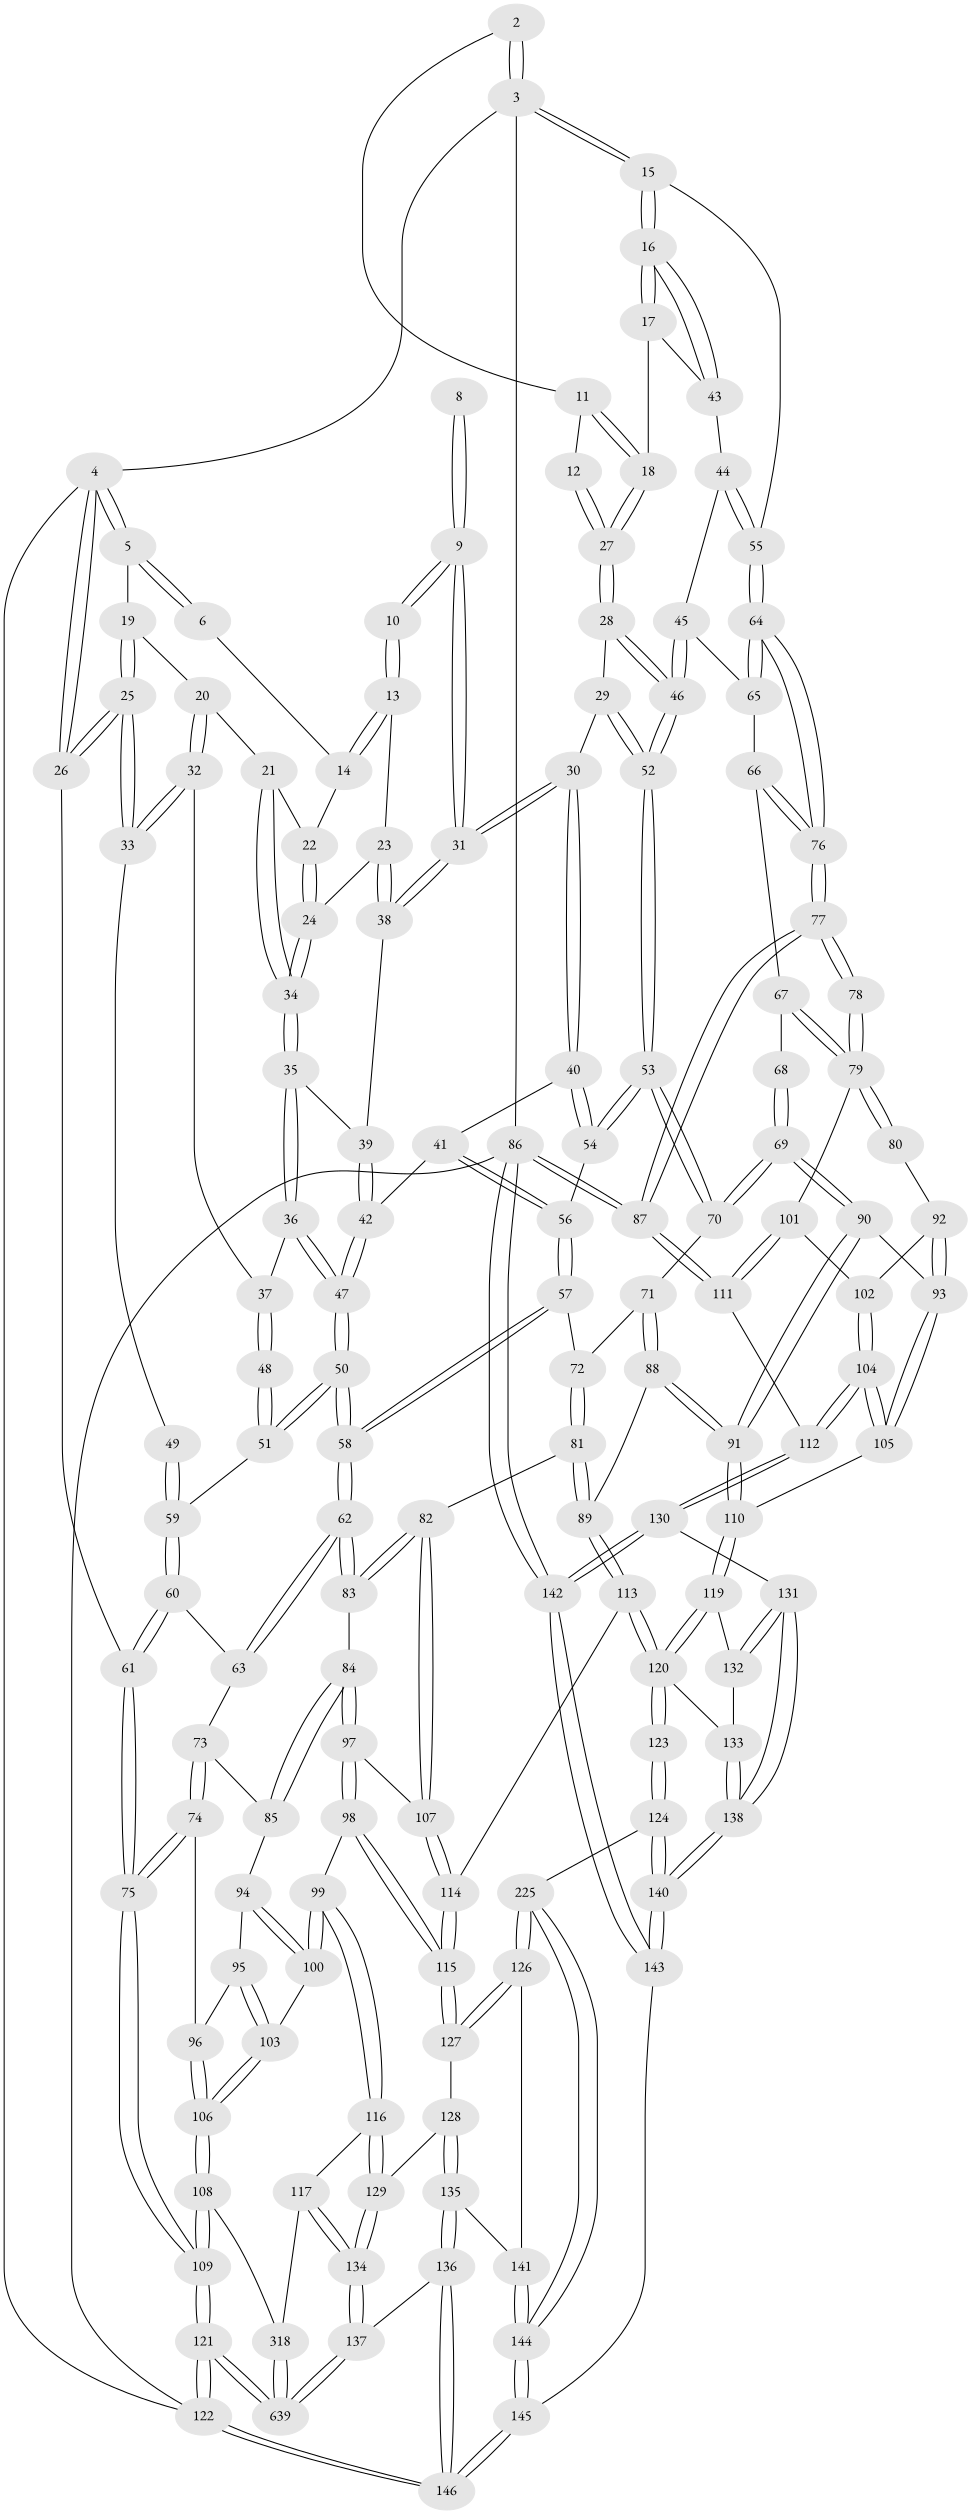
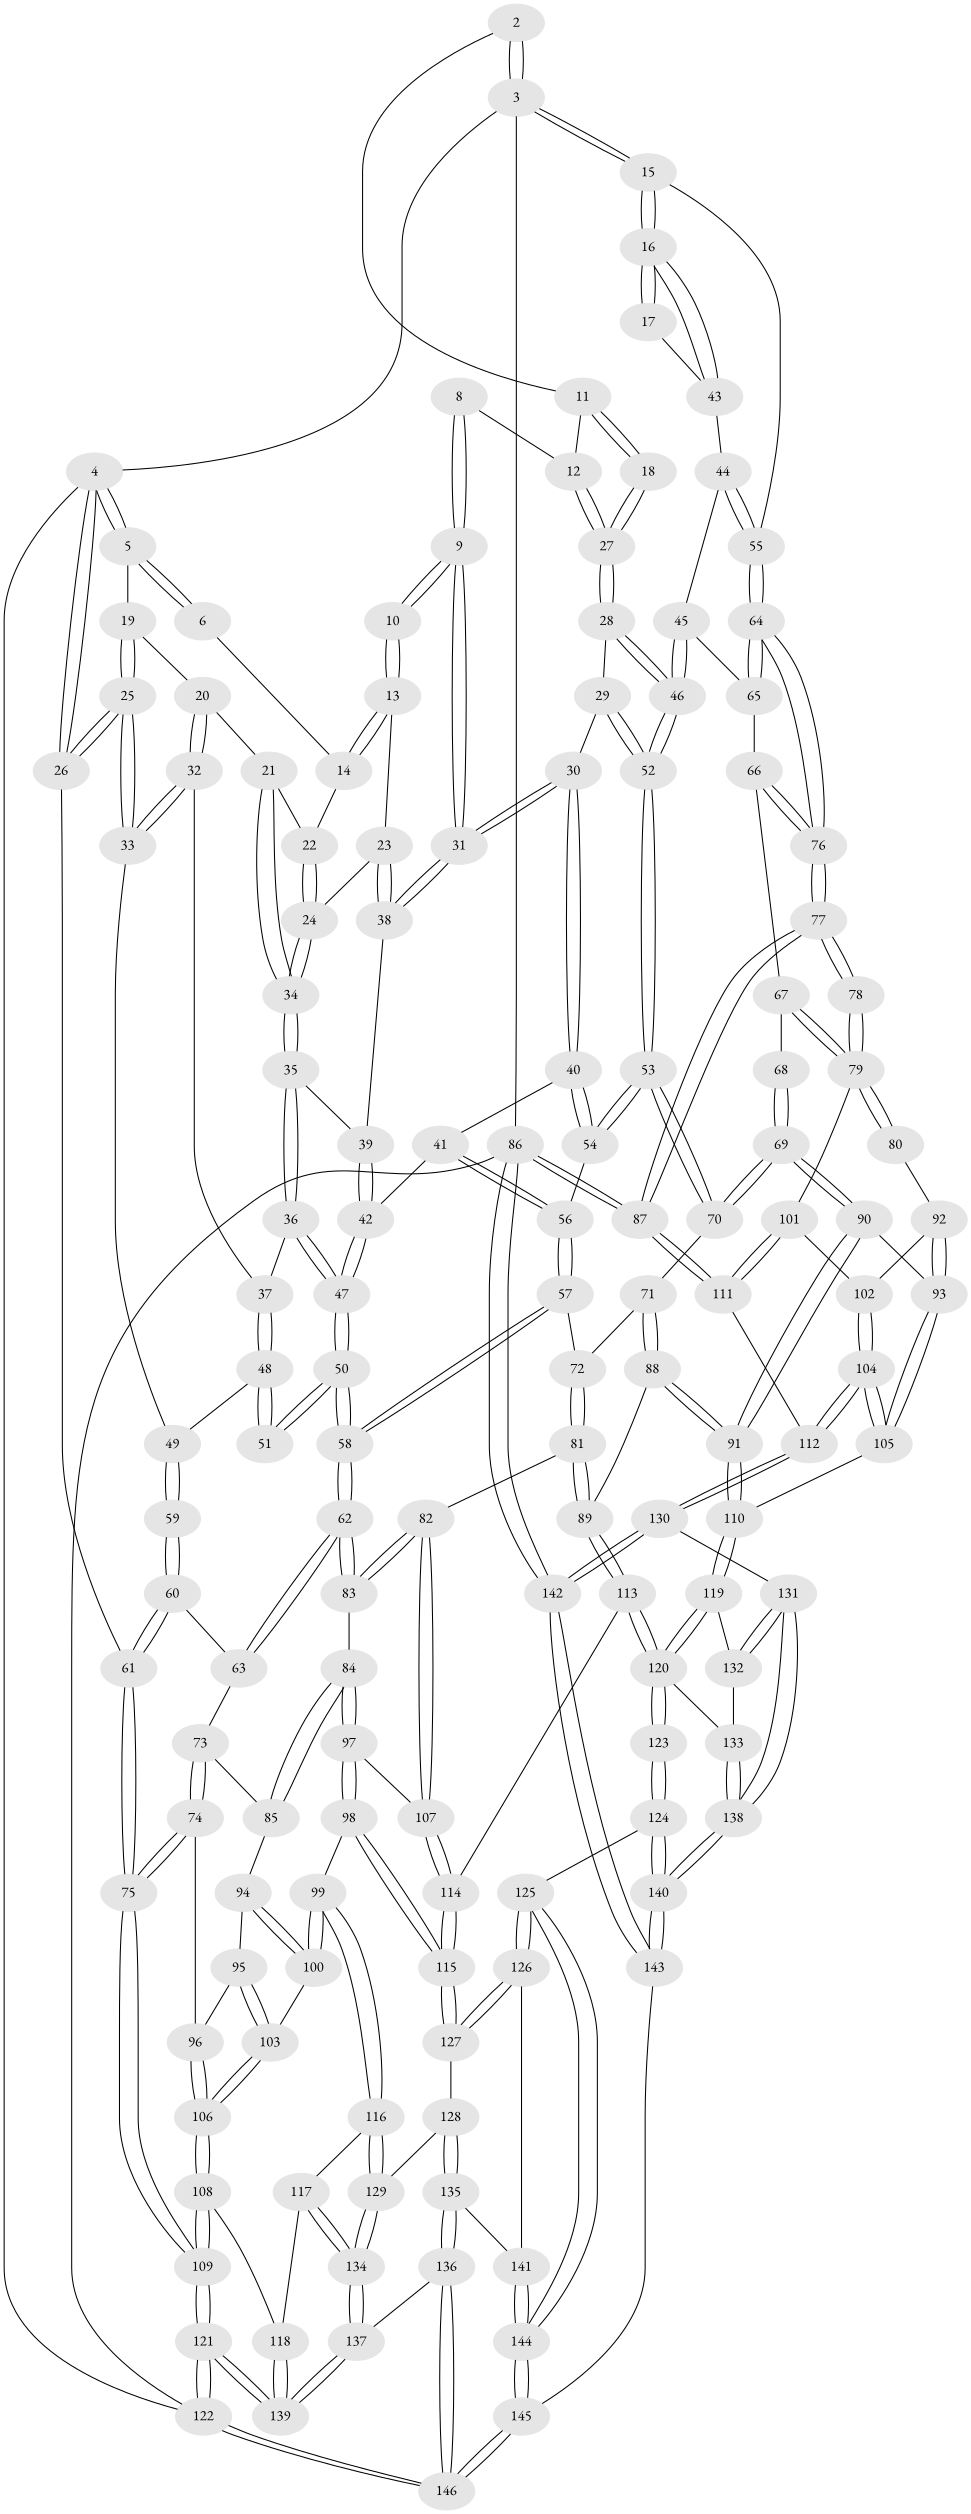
edge "17" -- "18": removed
edge "8" -- "12": added
edge "48" -- "49": added
edge "51" -- "59": removed
node "225": label "225" -> "125"
node "318": label "318" -> "118"
node "639": label "639" -> "139"
